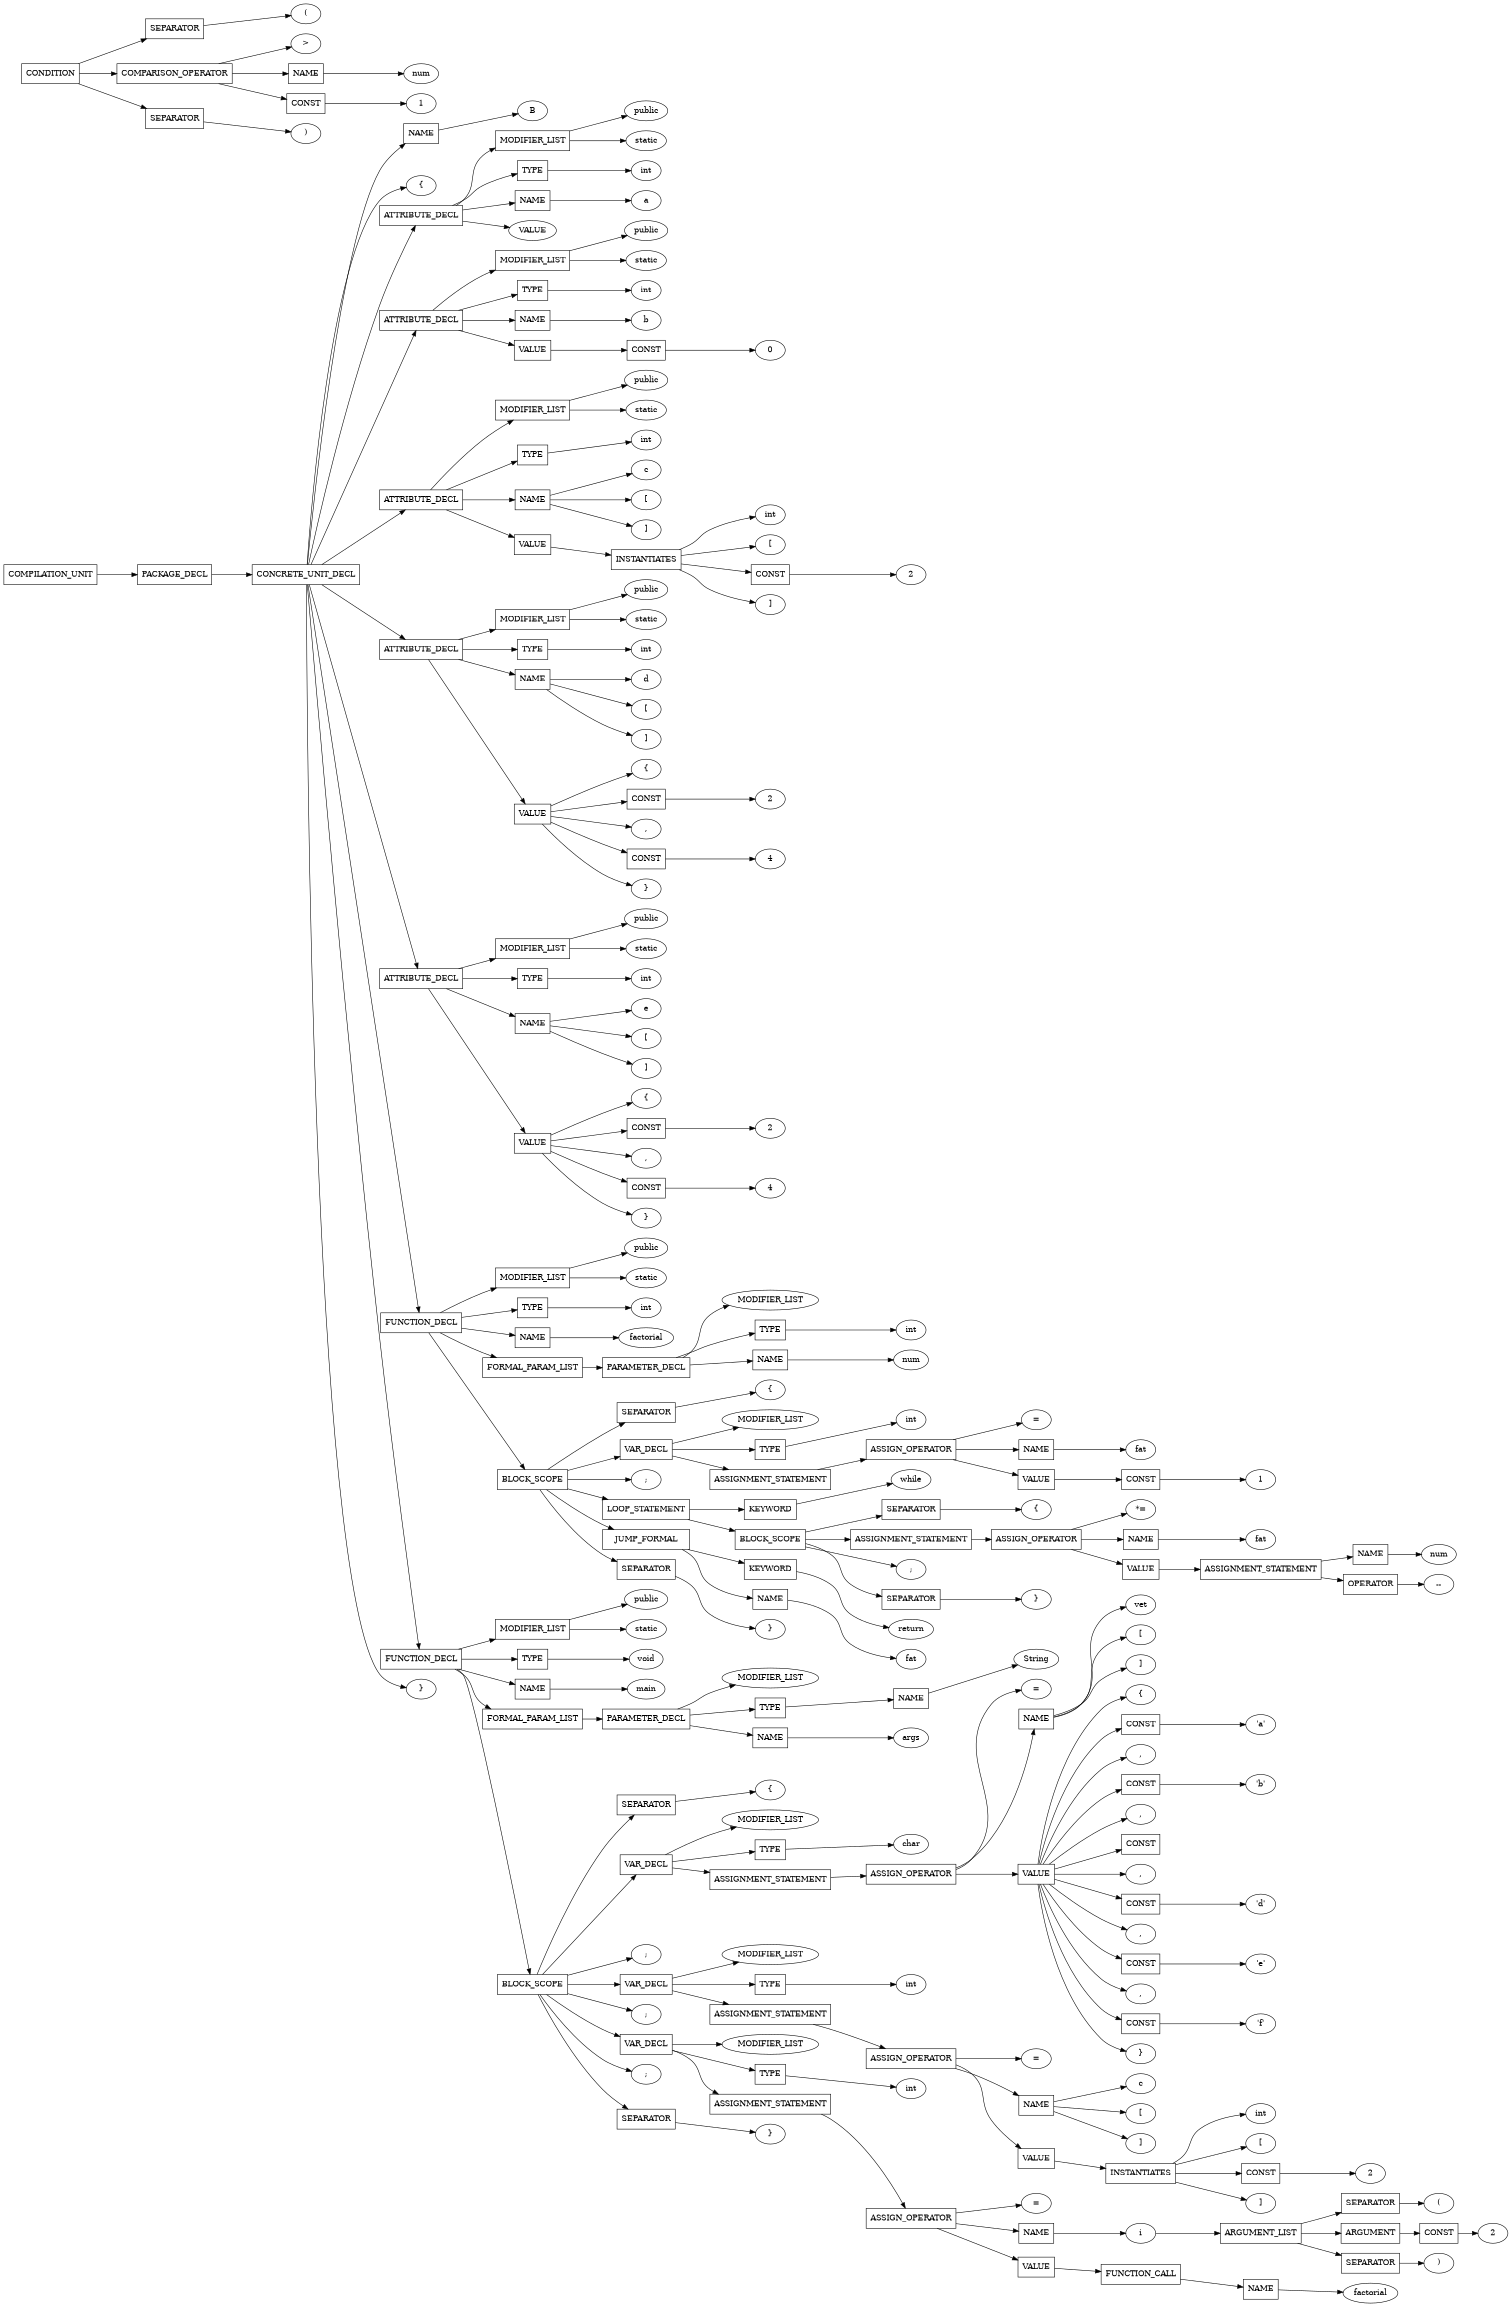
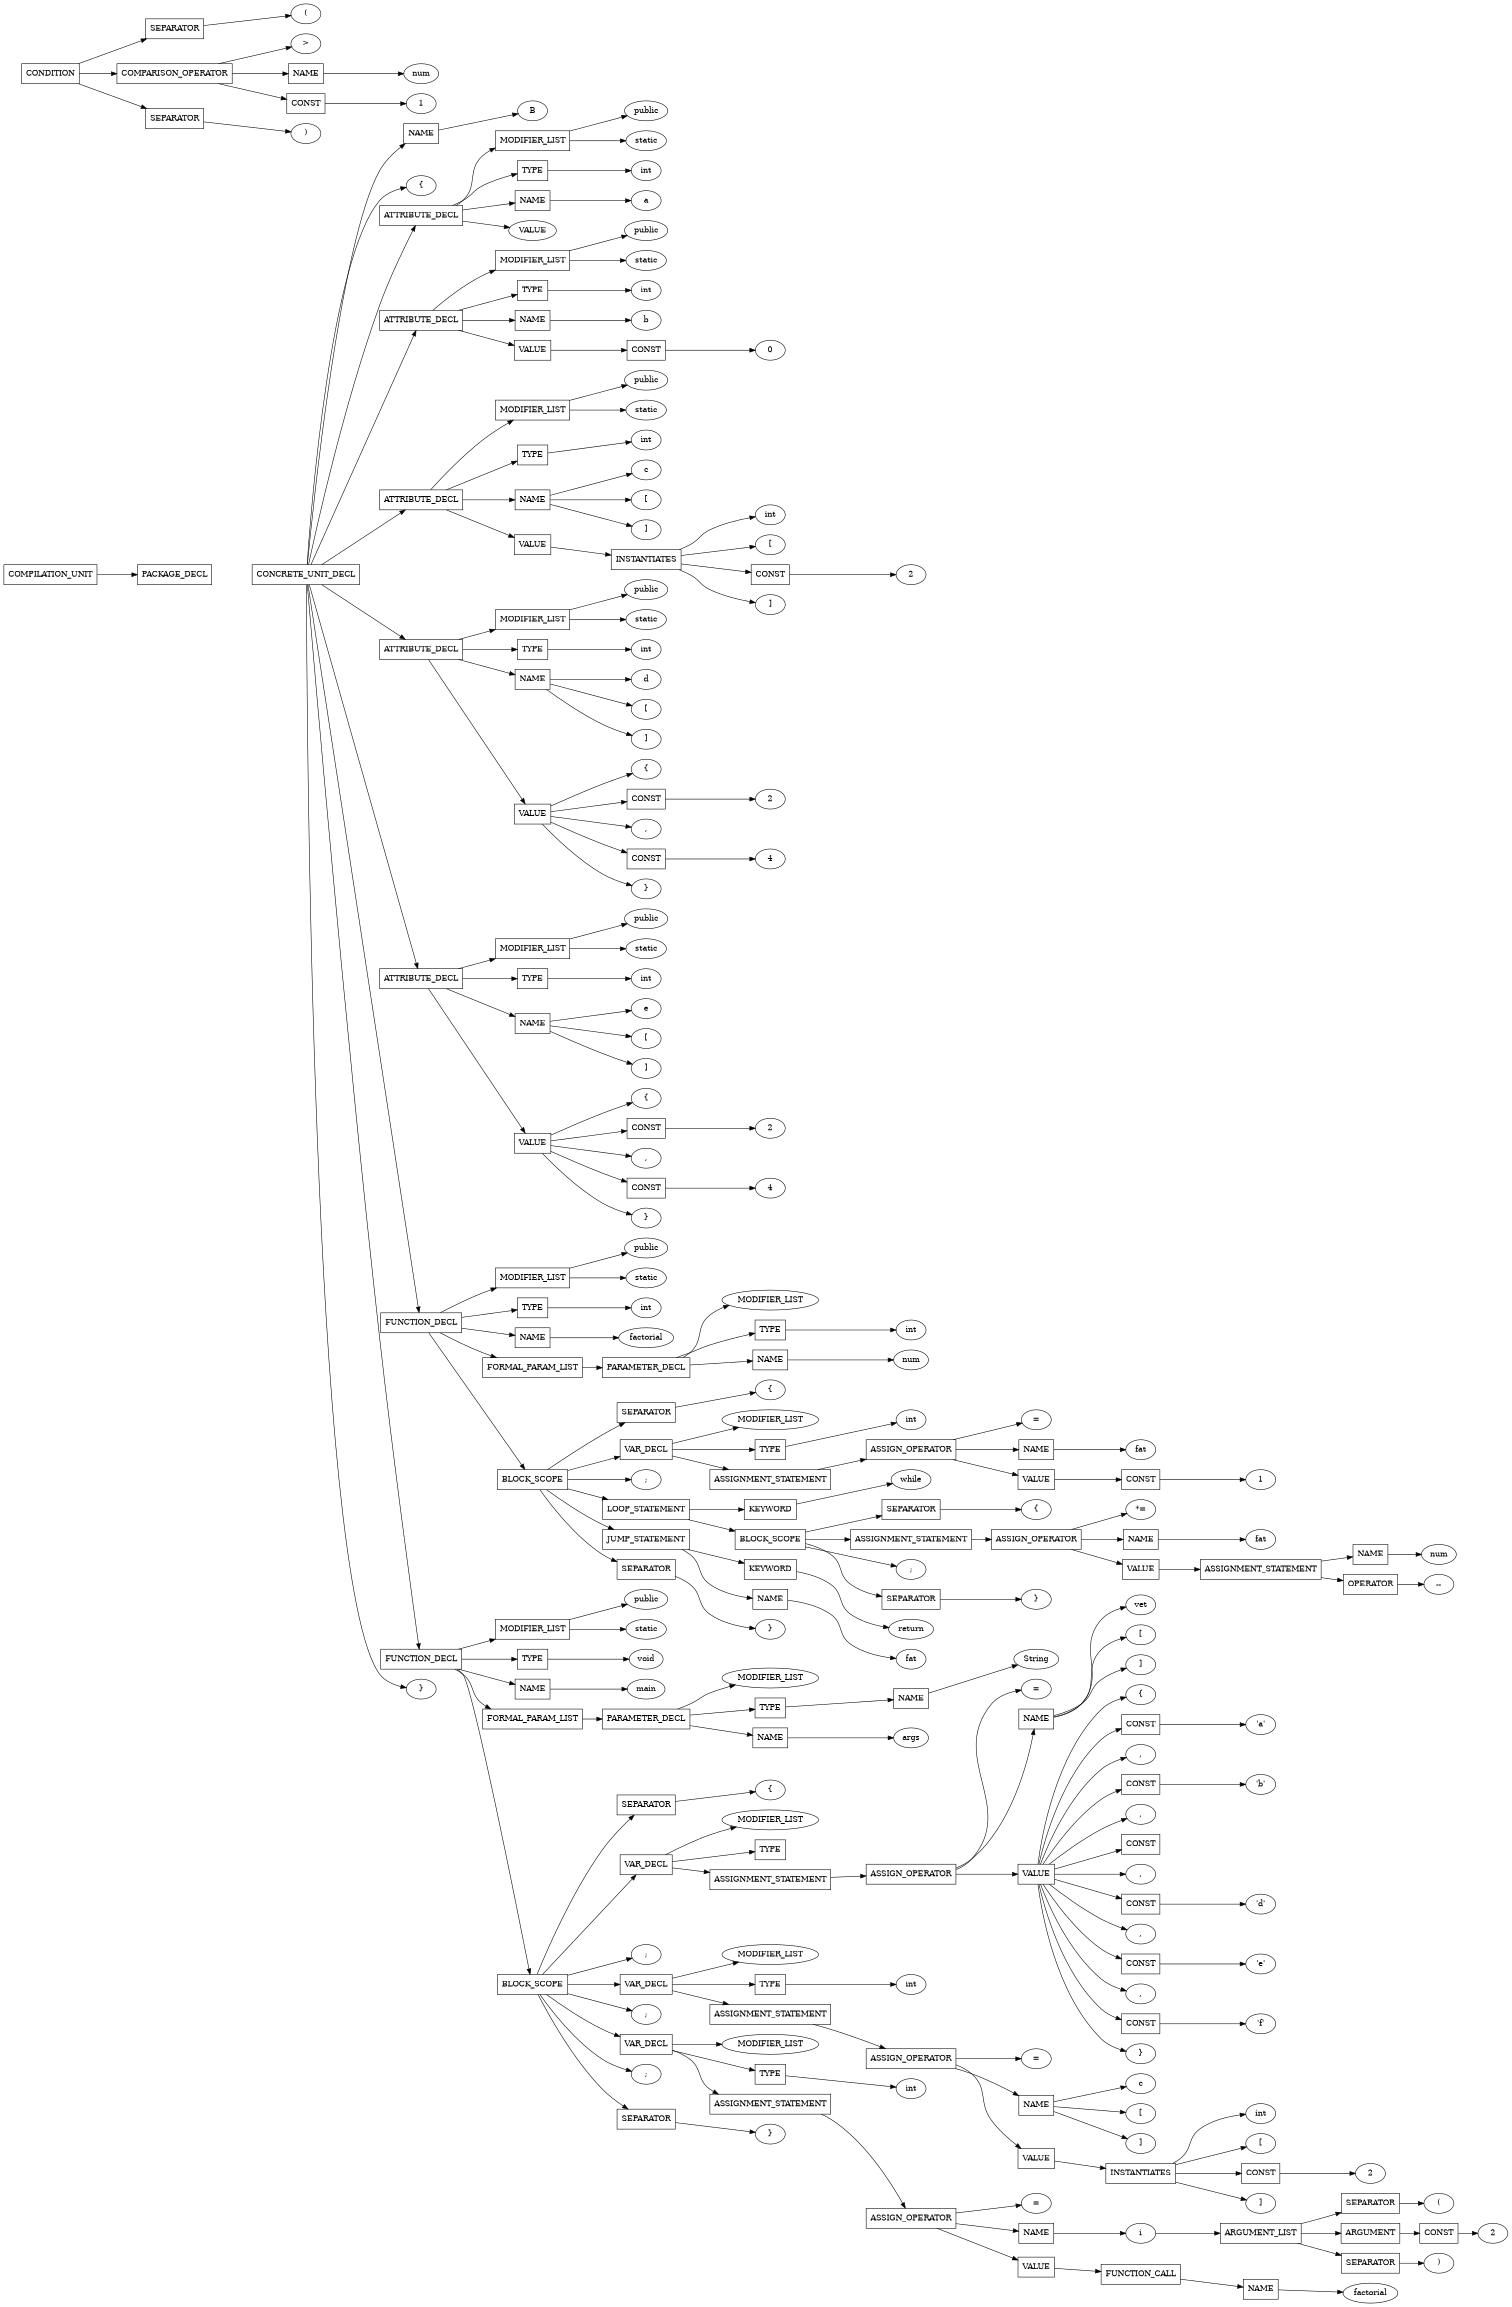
edge "PACKAGE_DECL" -> "CONCRETE_UNIT_DECL": removed
node "JUMP_FORMAL": label "JUMP_FORMAL" -> "JUMP_STATEMENT"
node "char": removed
